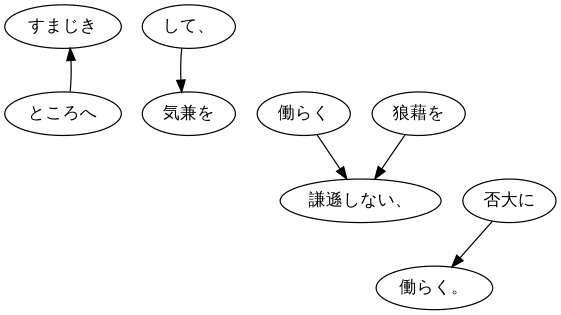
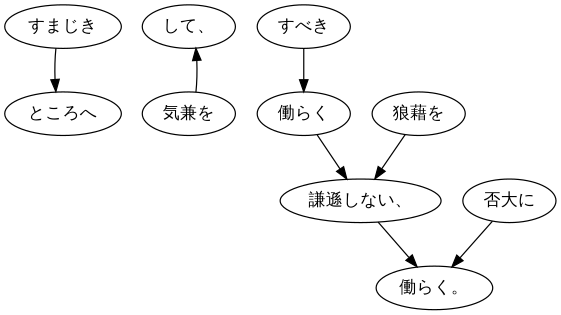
node "すべき": added
edge "して、" -> "気兼を": reversed
edge "ところへ" -> "すまじき": reversed
edge "謙遜しない、" -> "働らく。": added
